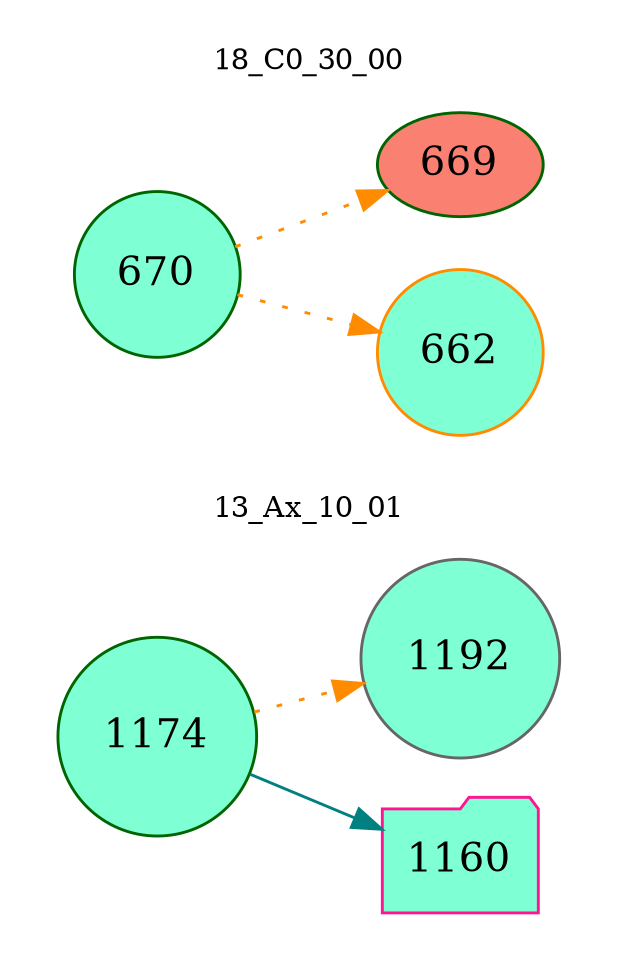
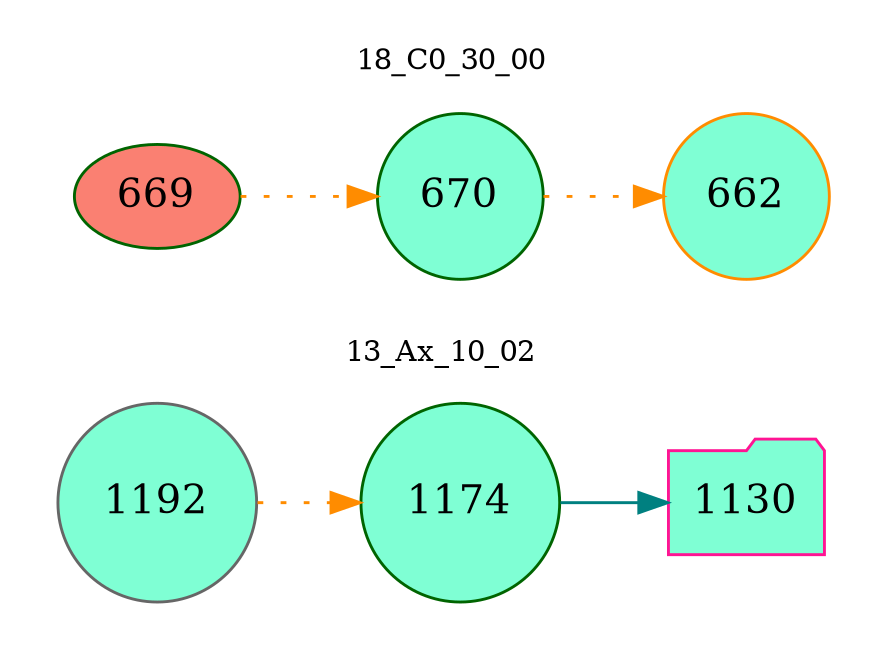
edge "670" -> "669": reversed
cluster "13_Ax_10_01": label "13_Ax_10_01" -> "13_Ax_10_02"
edge "1174" -> "1192": reversed
node "1160": label "1160" -> "1130"
